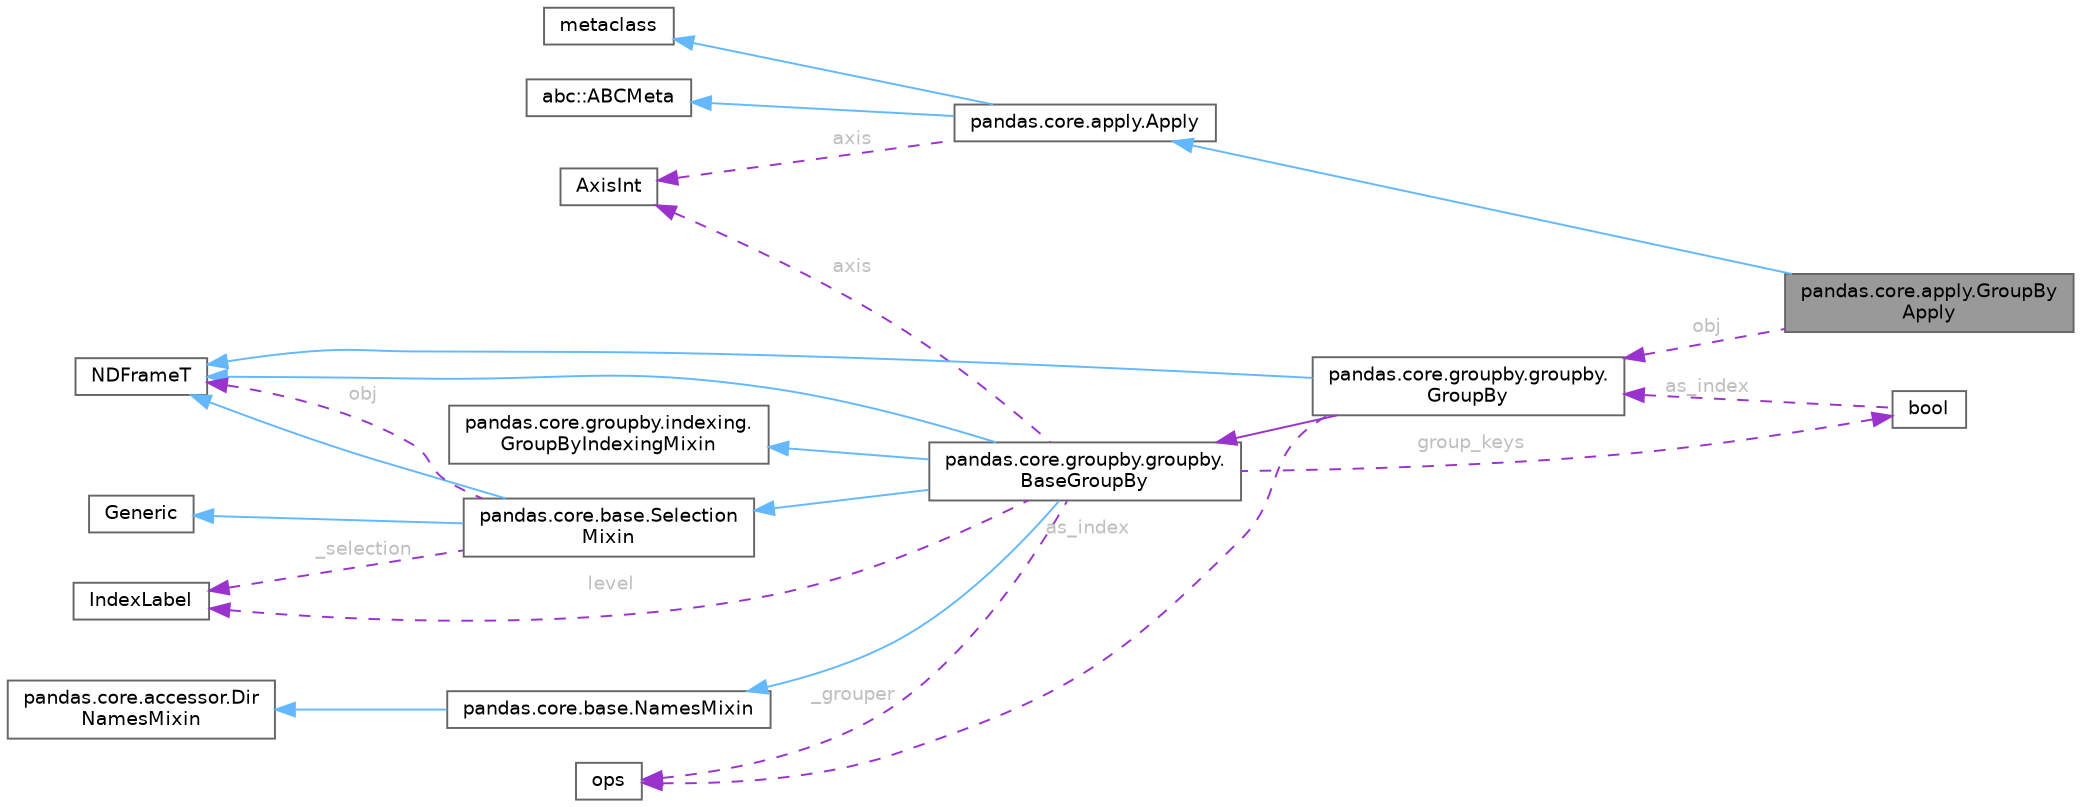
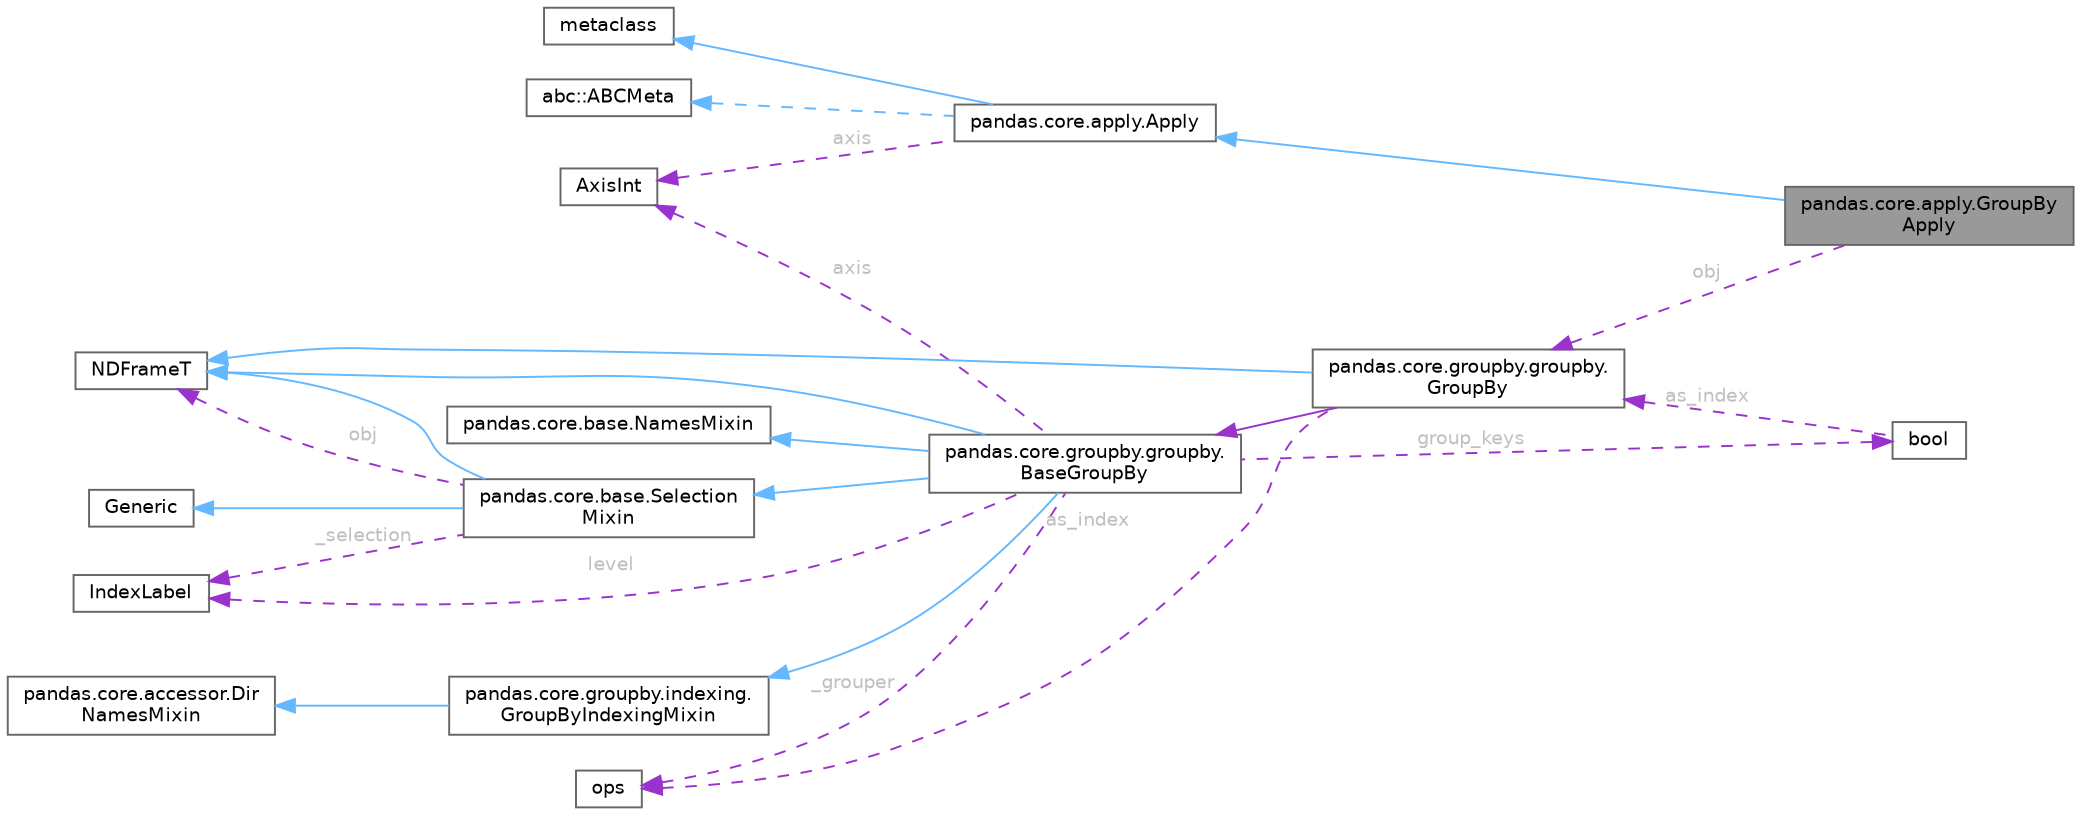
edge "pandas.core.apply.Apply" -> "abc::ABCMeta": style solid -> dashed
edge "pandas.core.base.NamesMixin" -> "pandas.core.accessor.Dir NamesMixin": now "pandas.core.groupby.indexing. GroupByIndexingMixin" -> "pandas.core.accessor.Dir NamesMixin"
